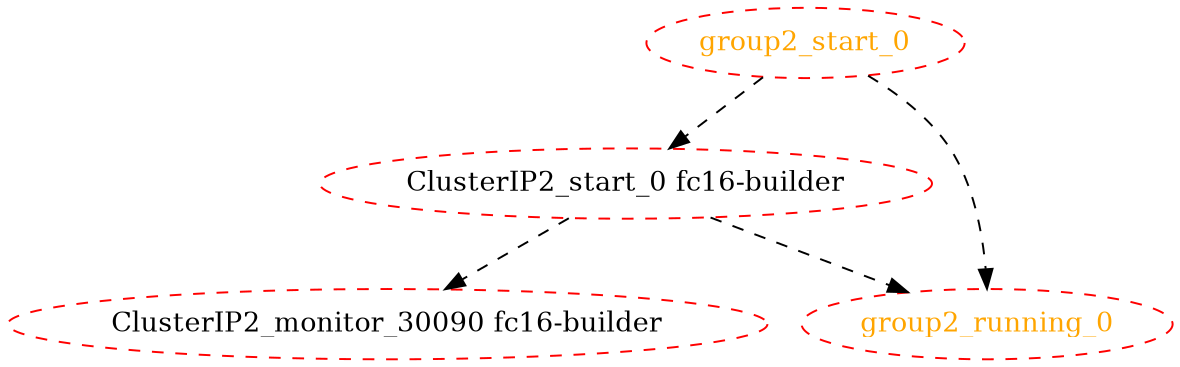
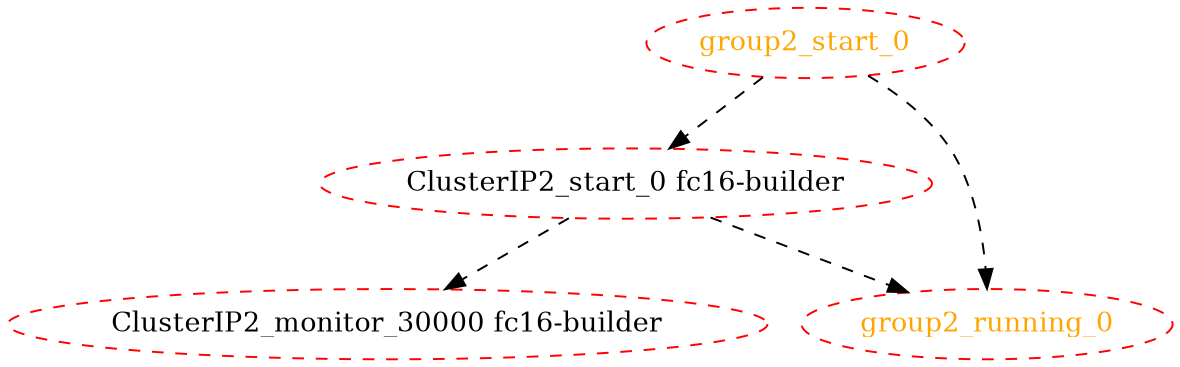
node "ClusterIP2_monitor_30090 fc16-builder": label "ClusterIP2_monitor_30090 fc16-builder" -> "ClusterIP2_monitor_30000 fc16-builder"
